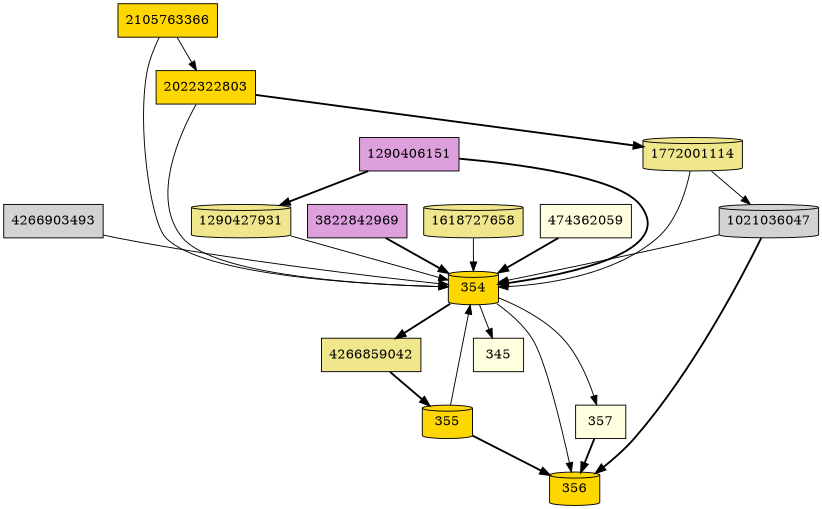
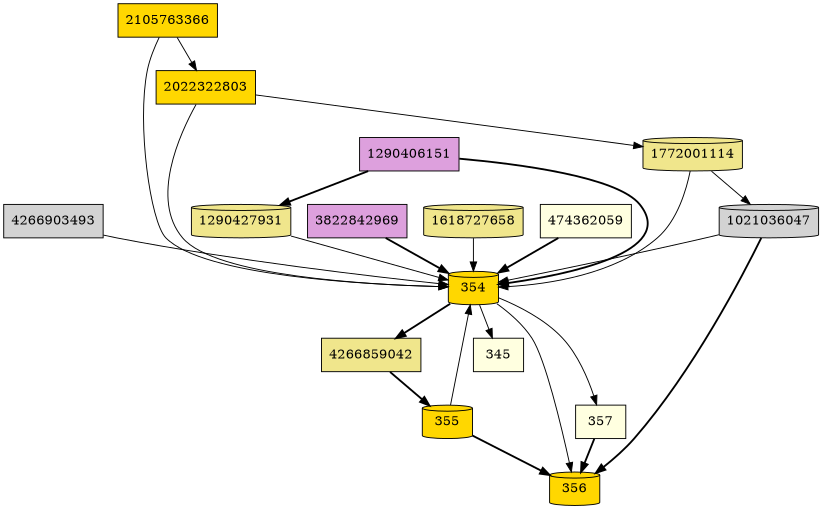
edge "2022322803" -> "1772001114": style bold -> solid
